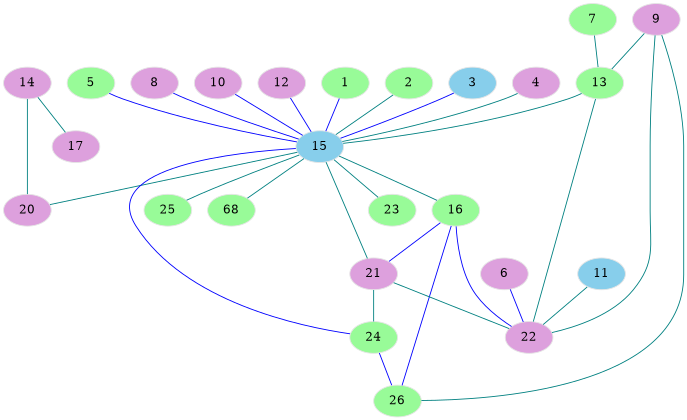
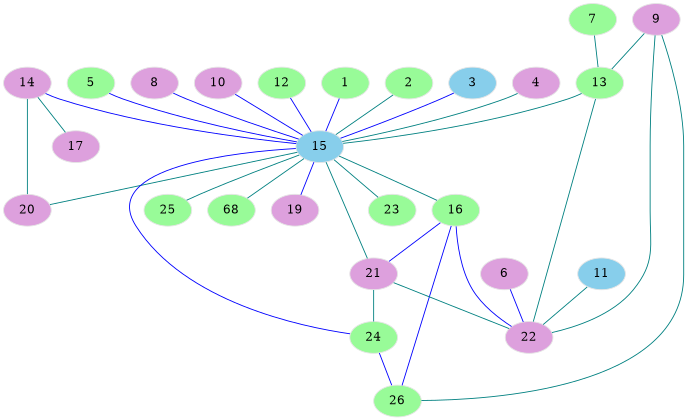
node "12": fillcolor plum -> palegreen
edge "14" -- "15": added
node "19": added
